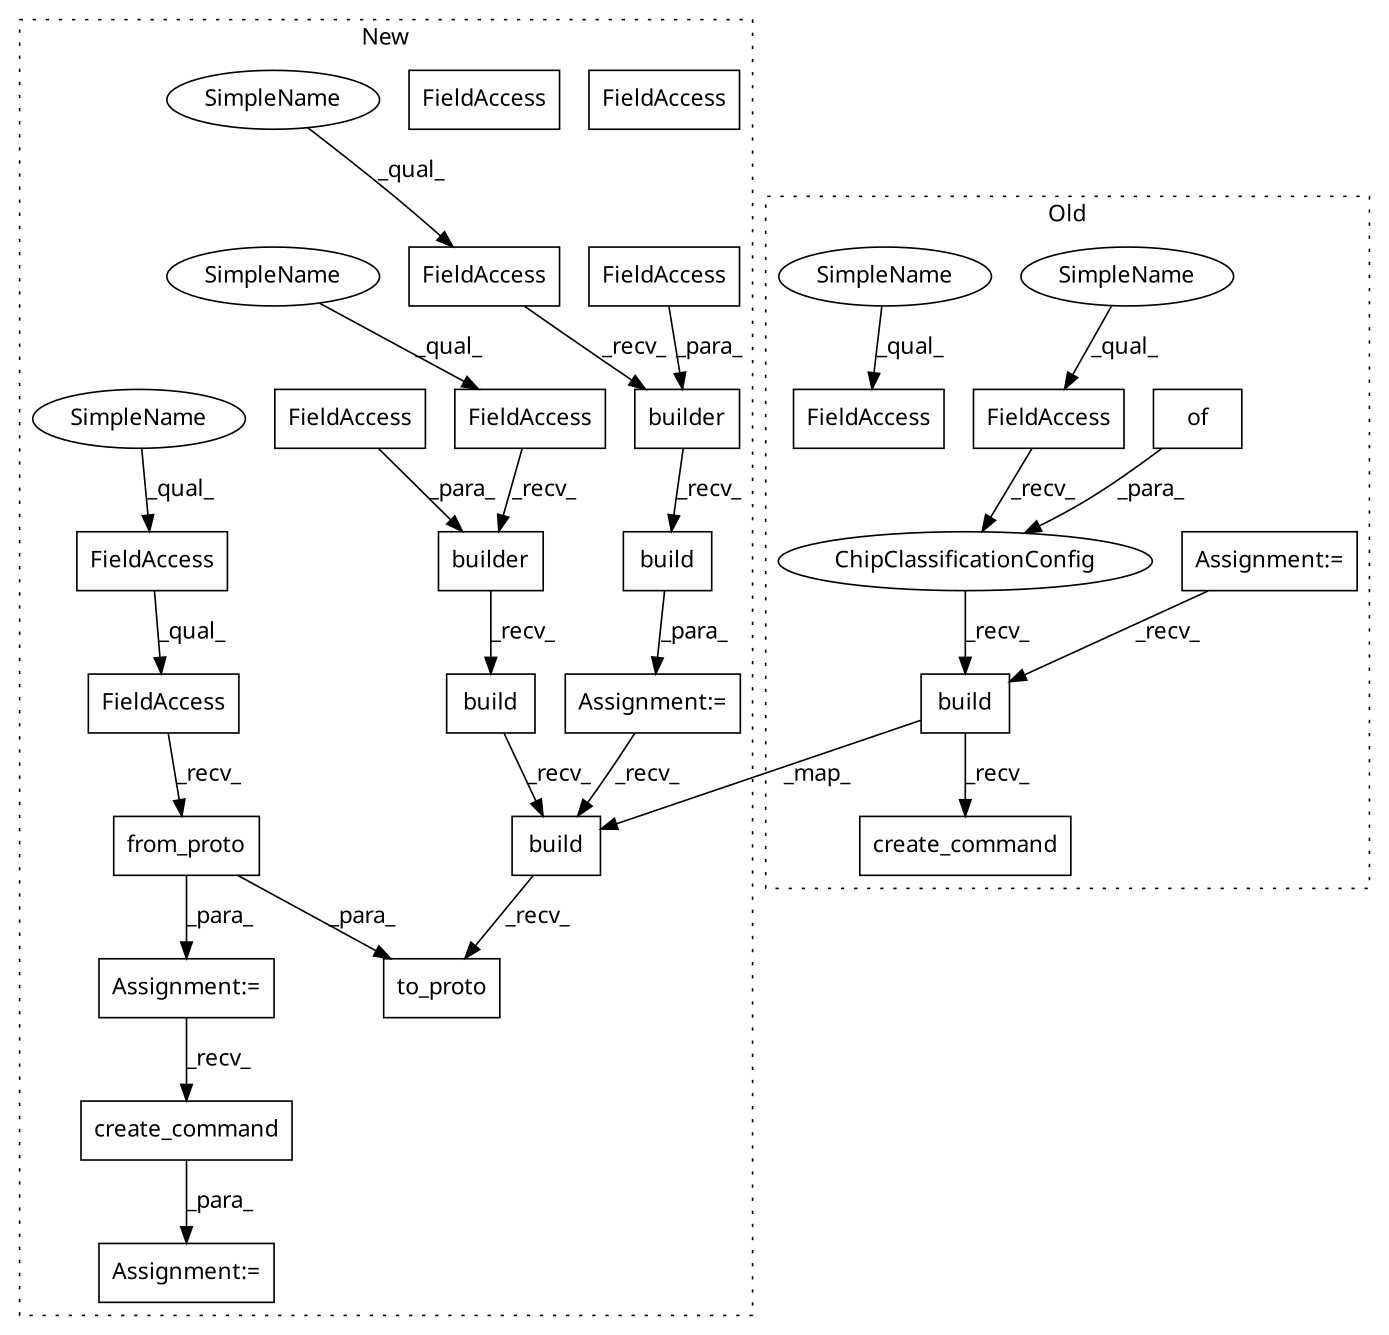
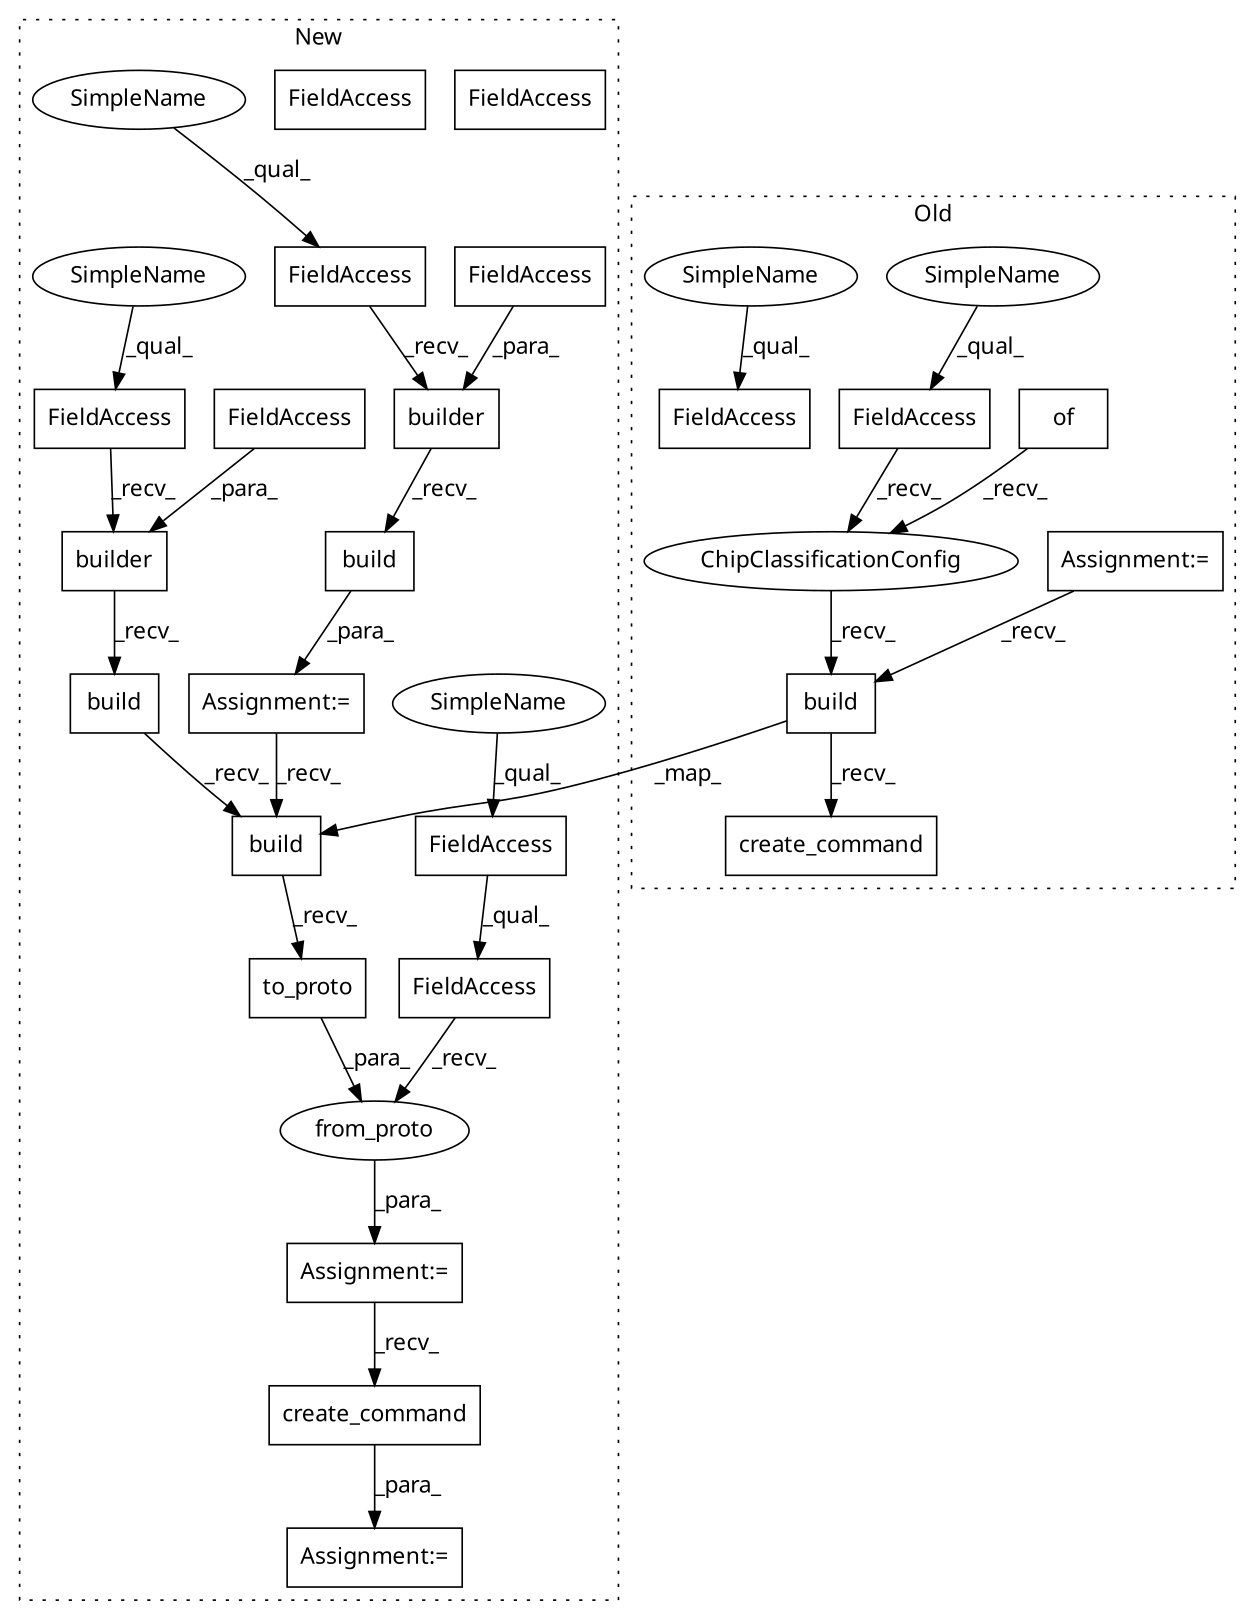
edge "of" -> "ChipClassificationConfig": label "_para_" -> "_recv_"
node "from_proto": shape box -> ellipse
edge "from_proto" -> "to_proto": reversed
